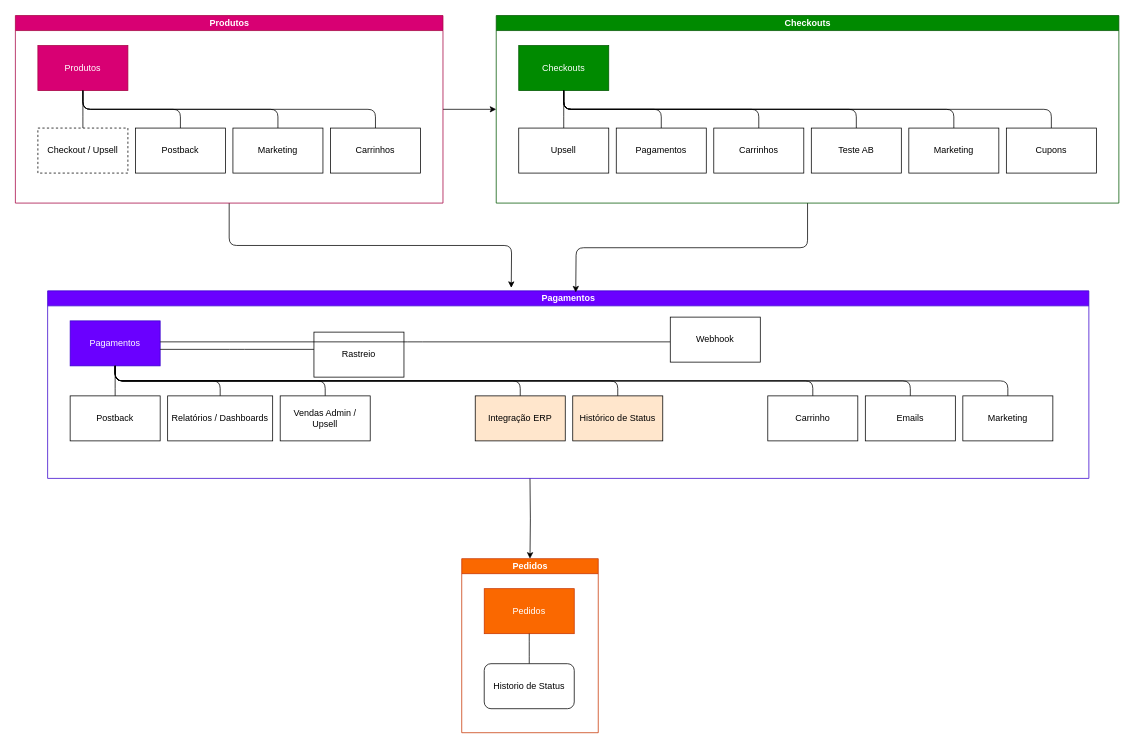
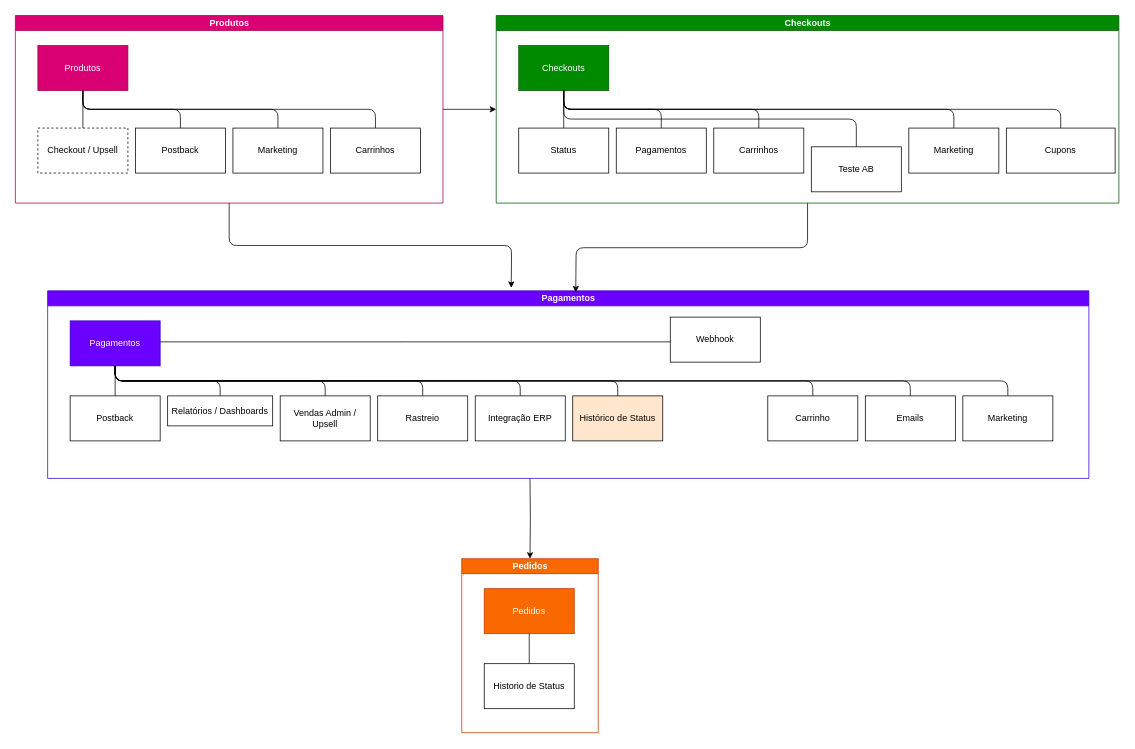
node "Upsell": label "Upsell" -> "Status"
node "Teste AB": moved (856, 150) -> (856, 169)
node "Cupons": size 90x45 -> 109x45
node "Rastreio": moved (359, 354) -> (423, 418)
node "Relatórios / Dashboards": size 105x45 -> 105x30
node "Integração ERP": fillcolor #ffe6cc -> #ffffff
node "Historio de Status": shape rounded rectangle -> rectangle
